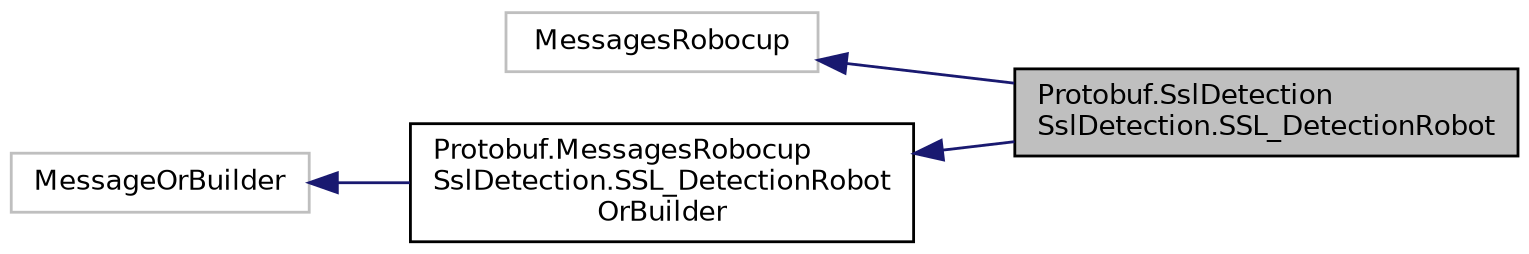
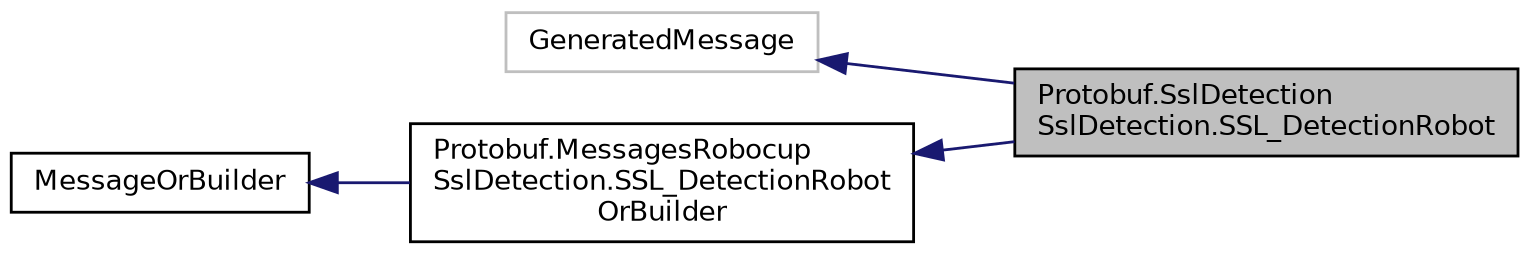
node "MessagesRobocup": label "MessagesRobocup" -> "GeneratedMessage"
node "MessageOrBuilder": color grey75 -> black
